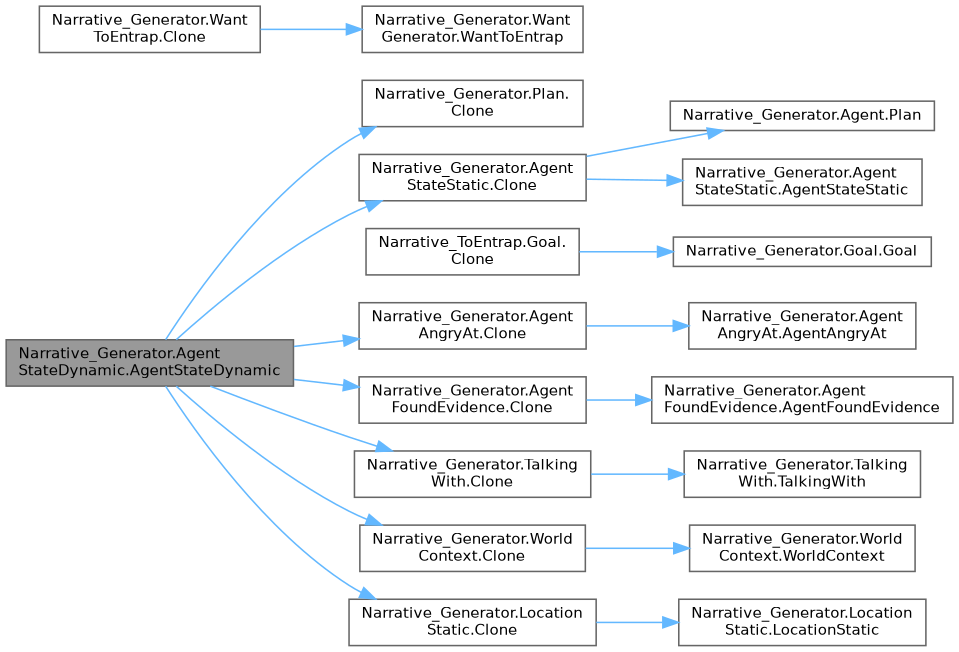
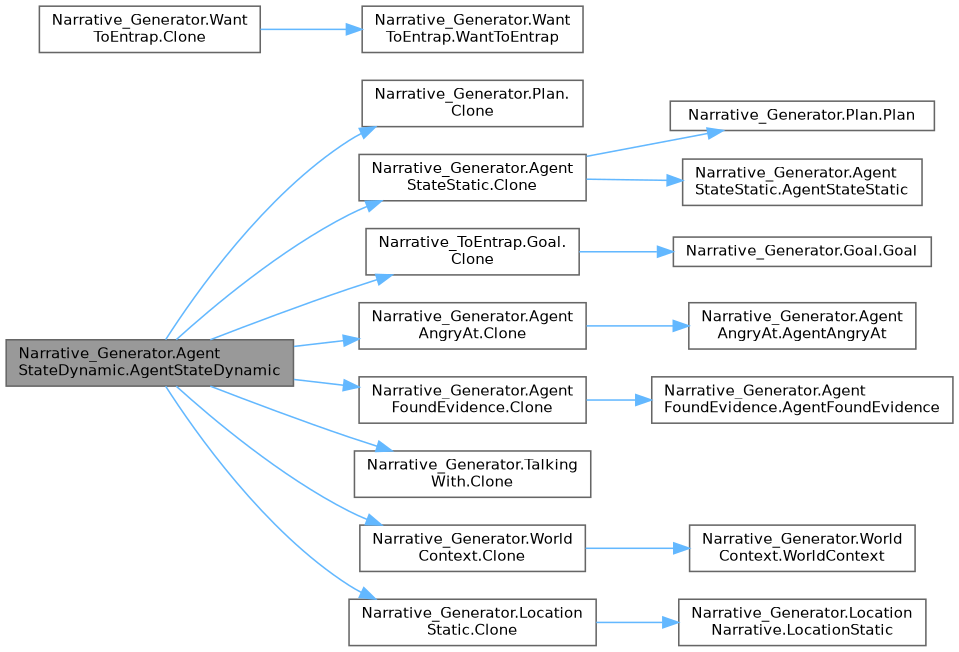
node "Narrative_Generator.Want Generator.WantToEntrap": label "Narrative_Generator.Want Generator.WantToEntrap" -> "Narrative_Generator.Want ToEntrap.WantToEntrap"
node "Narrative_Generator.Agent.Plan": label "Narrative_Generator.Agent.Plan" -> "Narrative_Generator.Plan.Plan"
edge "Narrative_Generator.Agent StateDynamic.AgentStateDynamic" -> "Narrative_ToEntrap.Goal. Clone": added
node "Narrative_Generator.Talking With.TalkingWith": removed
node "Narrative_Generator.Location Static.LocationStatic": label "Narrative_Generator.Location Static.LocationStatic" -> "Narrative_Generator.Location Narrative.LocationStatic"
